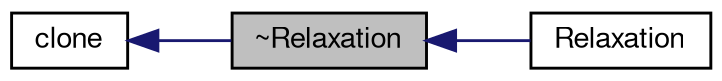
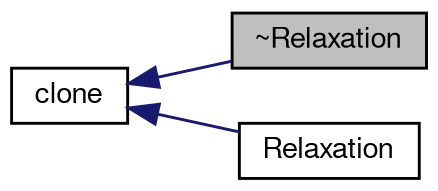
edge "Relaxation" -> "~Relaxation": now "Relaxation" -> "clone"
